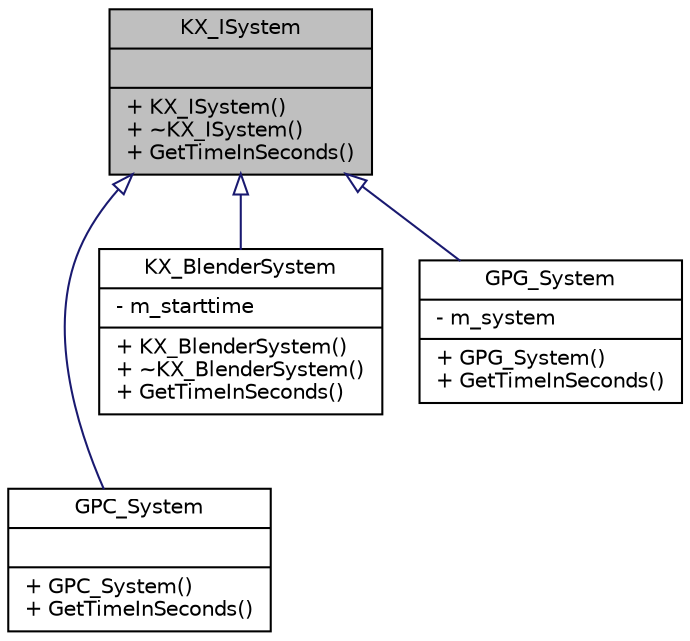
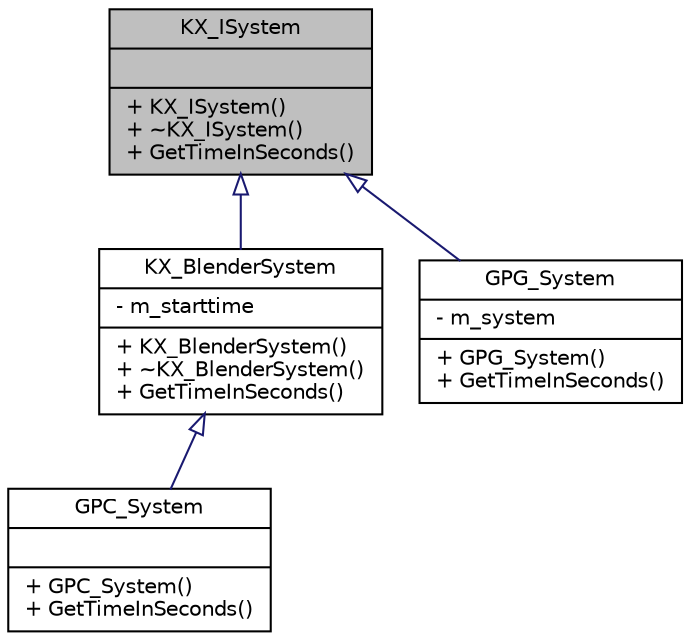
edge "GPC_System" -> "KX_ISystem": now "GPC_System" -> "KX_BlenderSystem"
